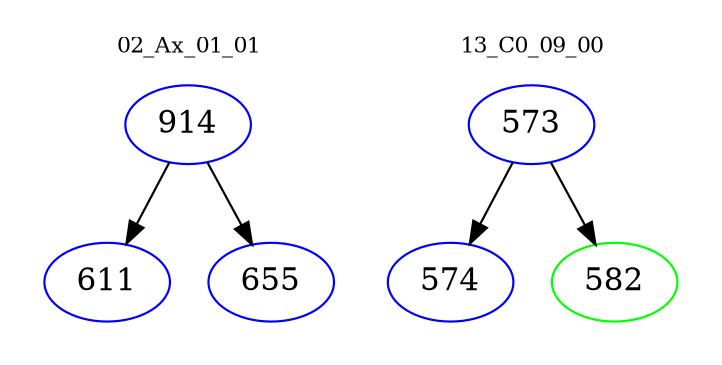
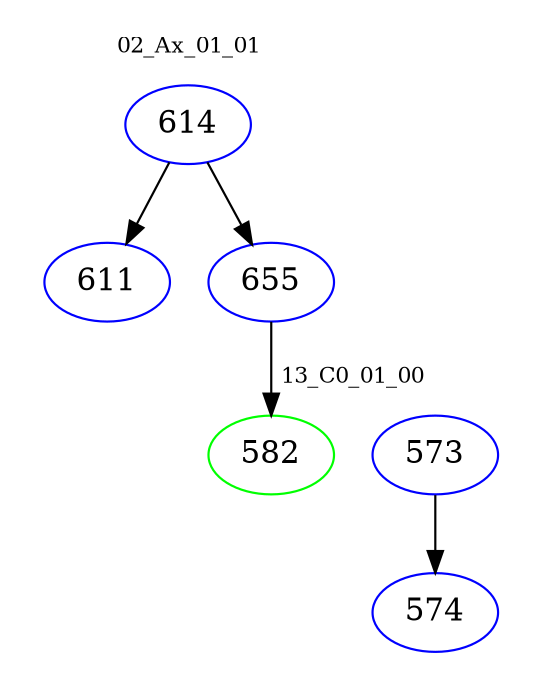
cluster "13_C0_09_00": label "13_C0_09_00" -> "13_C0_01_00"
node "914": label "914" -> "614"
edge "573" -> "582": now "655" -> "582"
